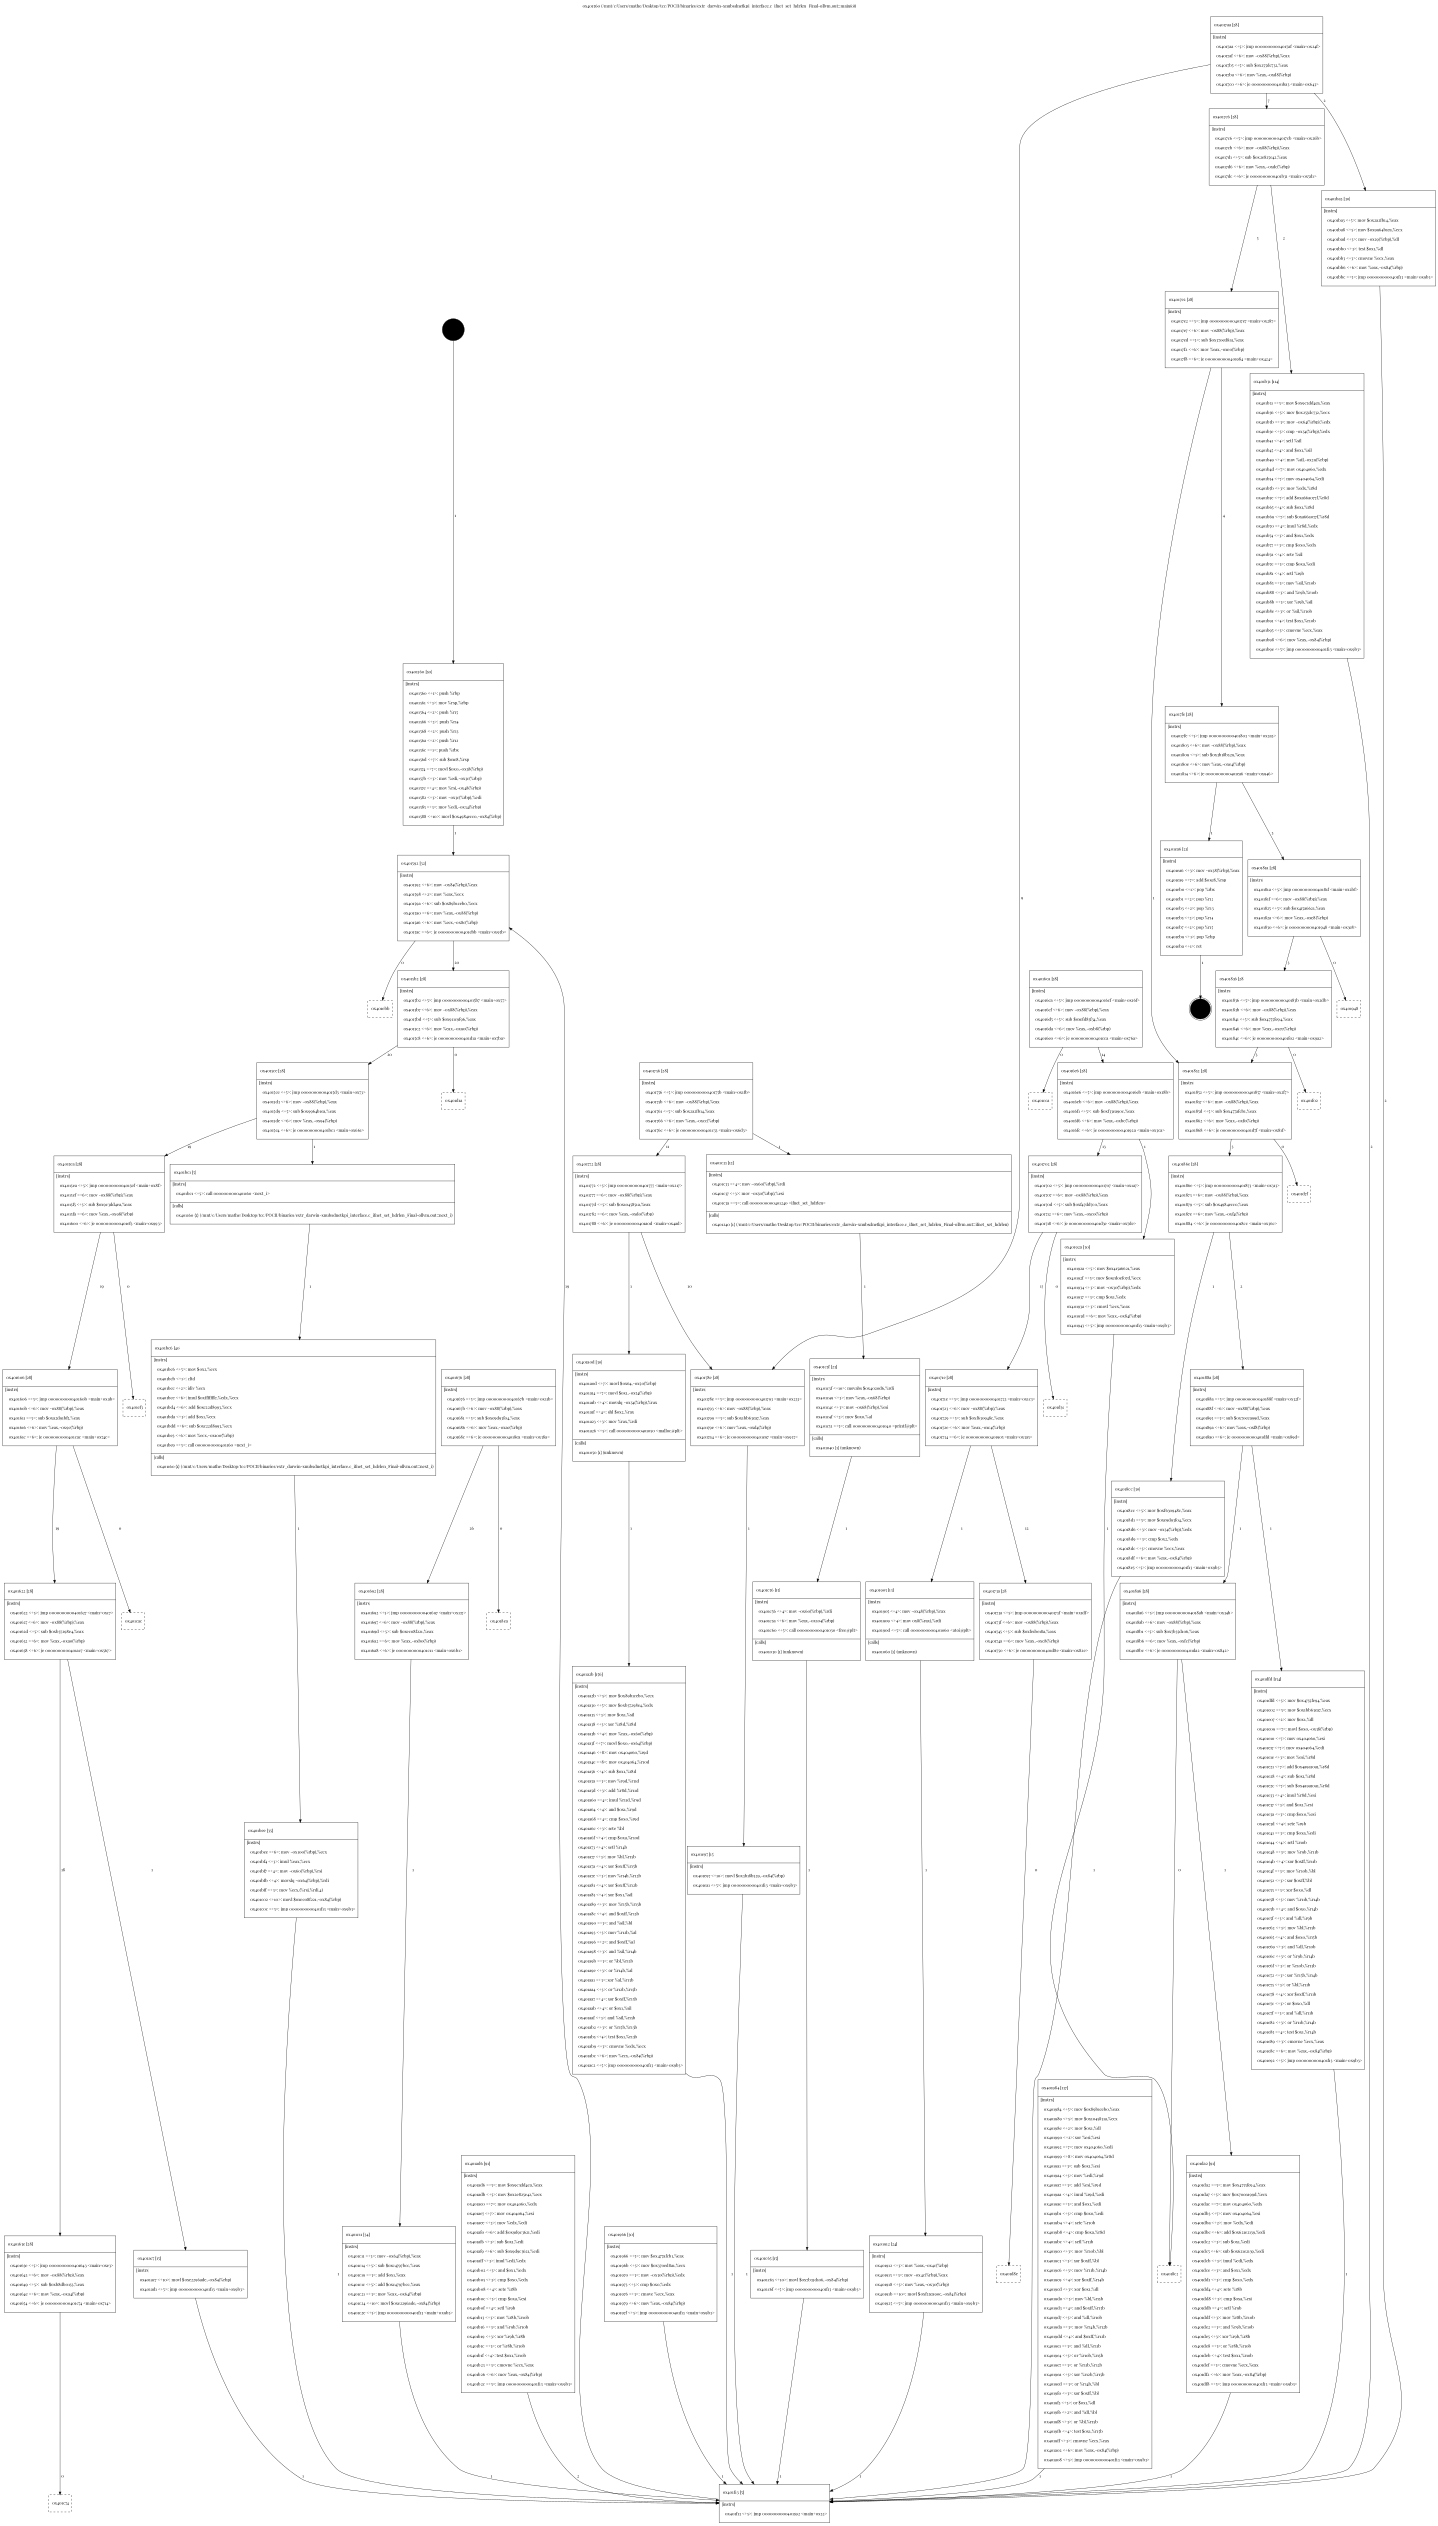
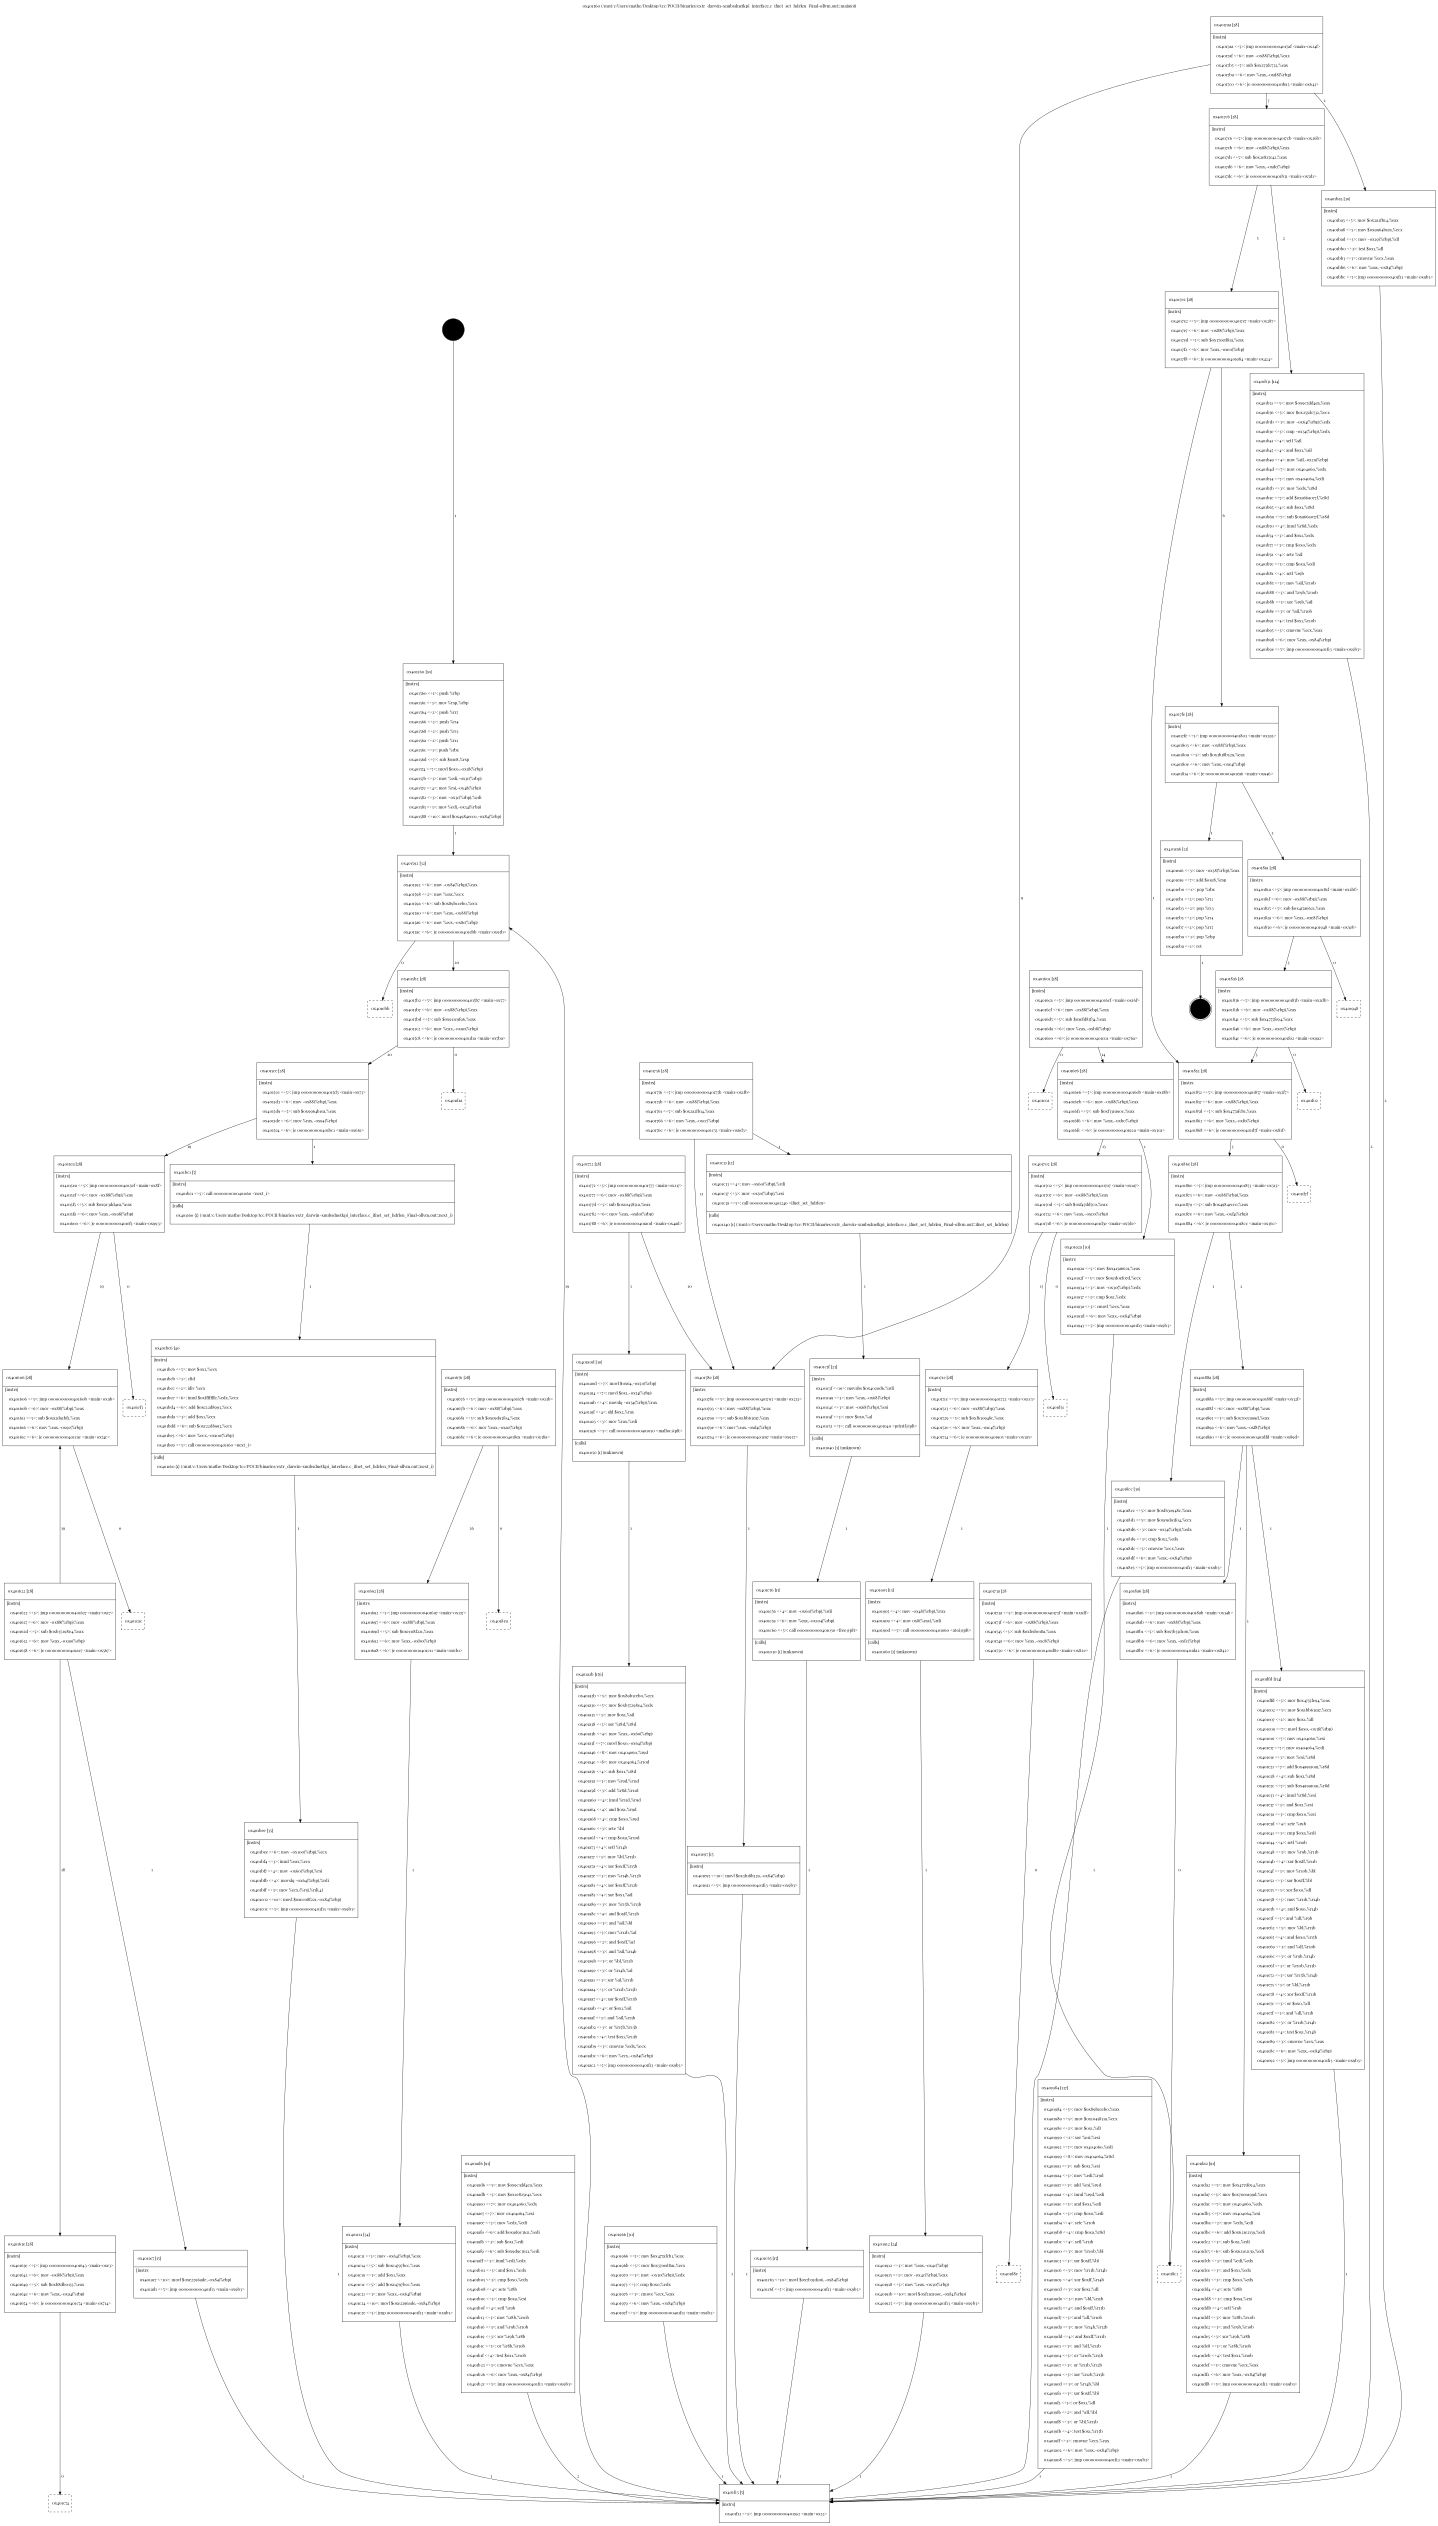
edge "0x4017e2 [28]" -> "0x4017fe [28]": label " 4" -> " 6"
edge "0x401756 [28]" -> "0x401772 [28]": now "0x401756 [28]" -> "0x40178e [28]"
edge "0x401606 [28]" -> "0x401622 [28]": reversed
edge "0x40171e [28]" -> "0x40173a [28]": removed, label "12"
edge "0x4018a6 [28]" -> "0x401da2 [91]": now "0x40188a [28]" -> "0x401da2 [91]"
